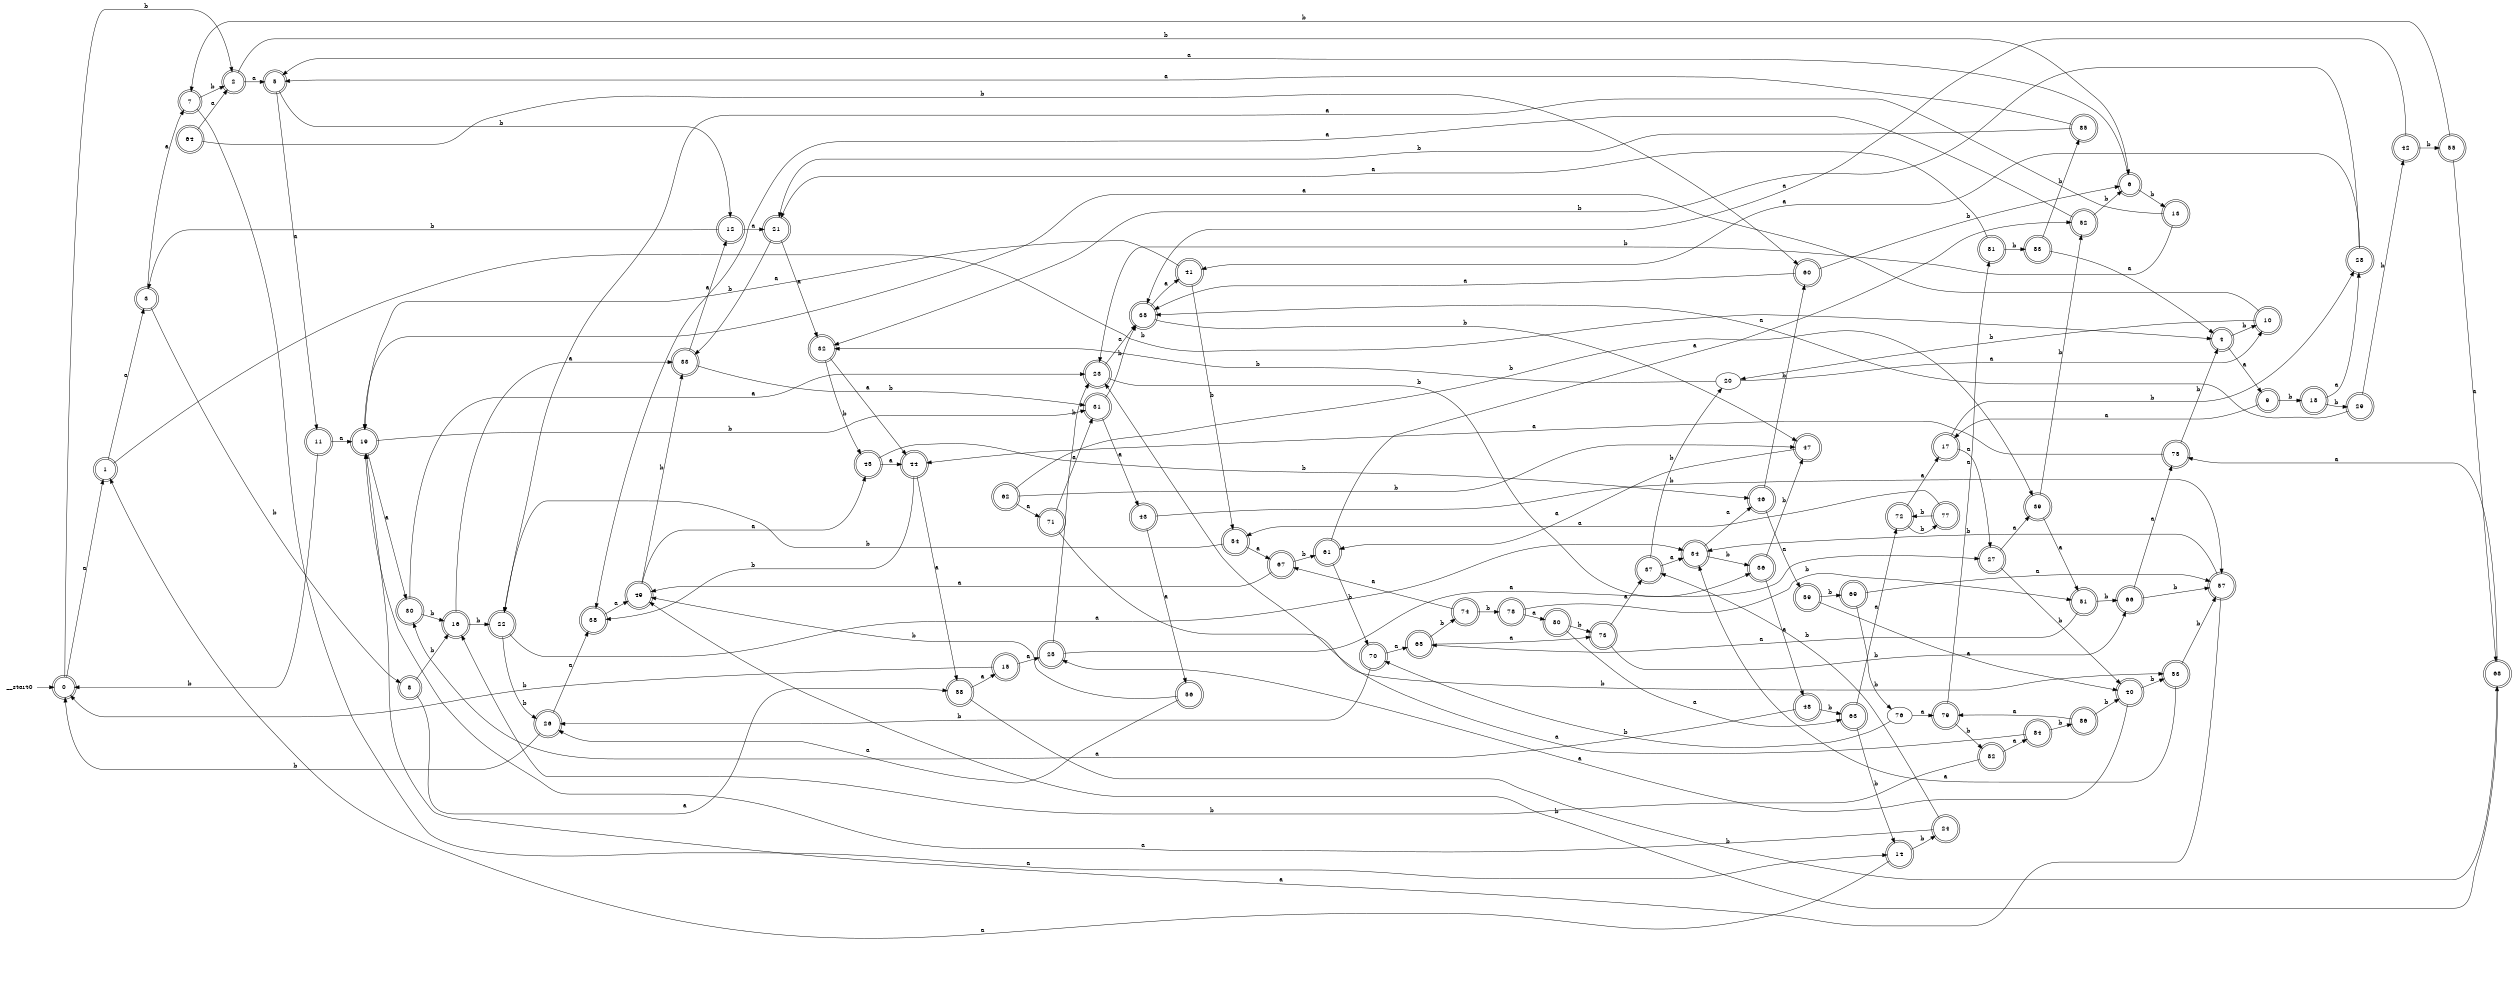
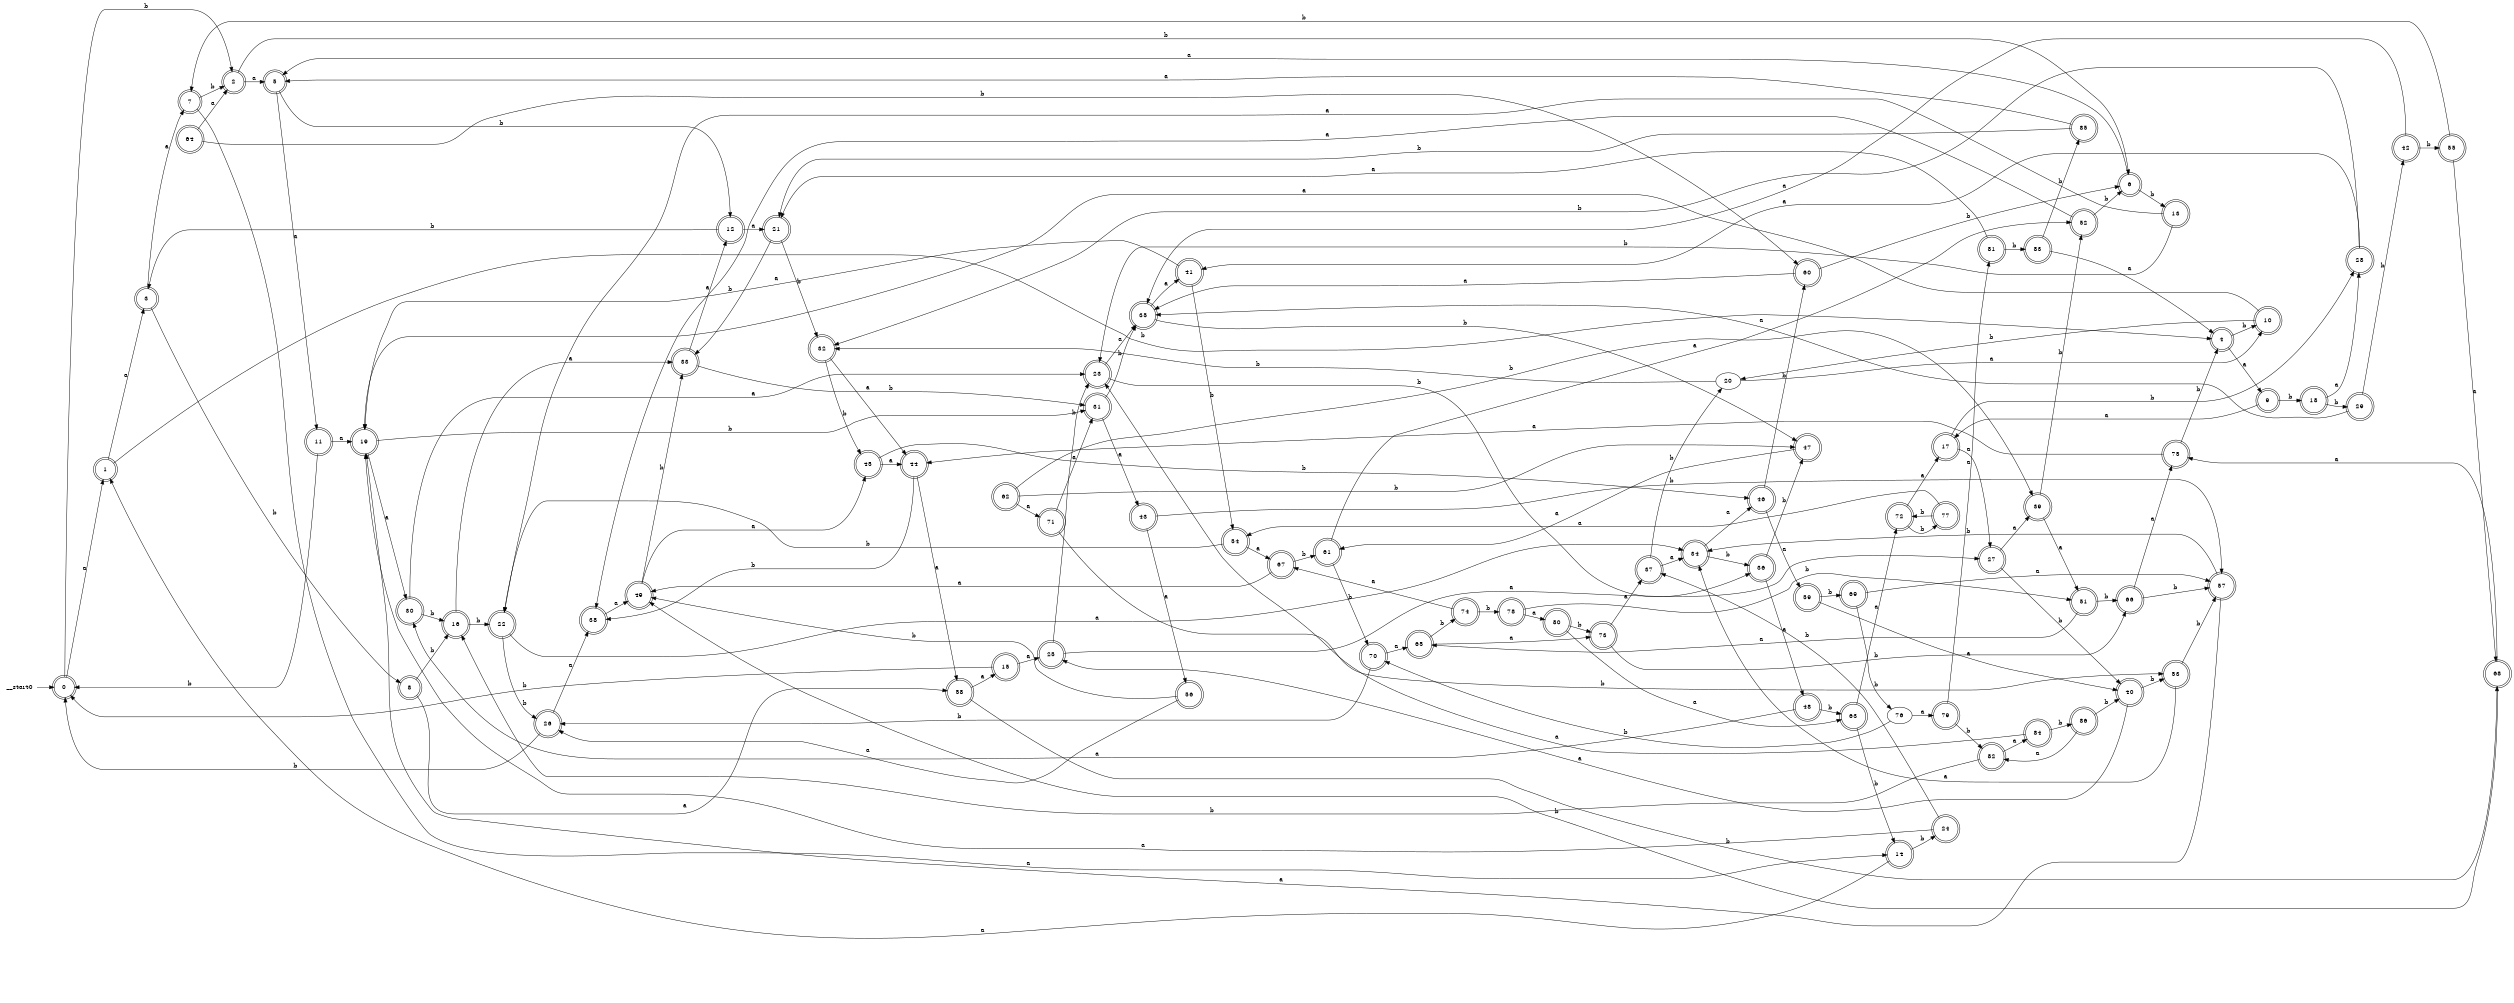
edge "21" -> "32": label "a" -> "b"
edge "86" -> "79": now "86" -> "82"
